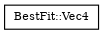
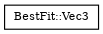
node "BestFit::Vec4": label "BestFit::Vec4" -> "BestFit::Vec3"
